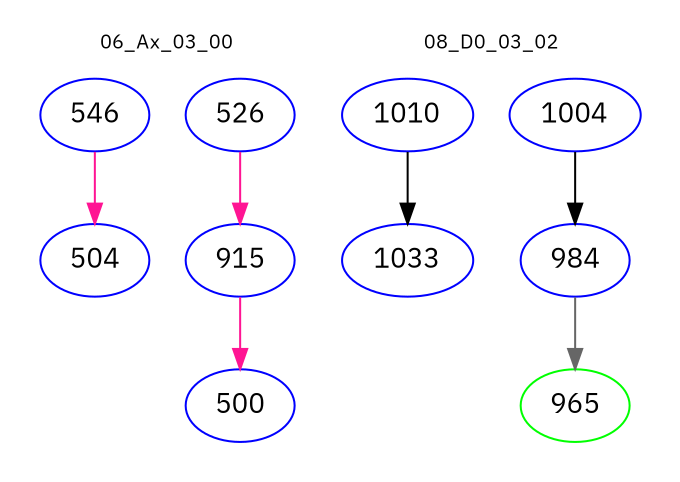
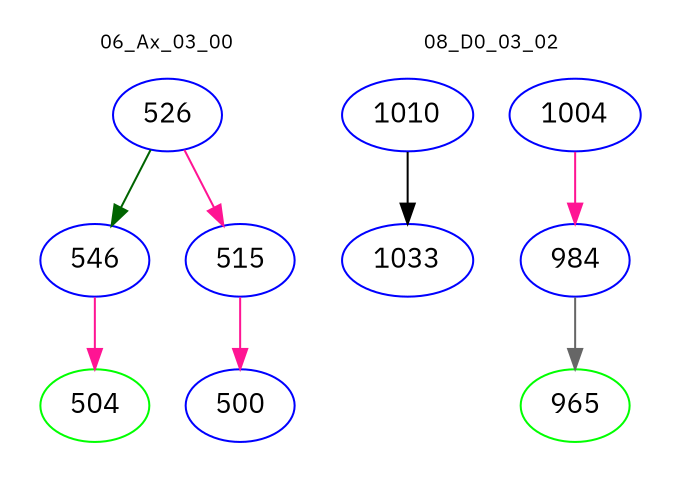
edge "1004" -> "984": color black -> deeppink
edge "526" -> "546": added
node "504": color blue -> green
node "915": label "915" -> "515"
